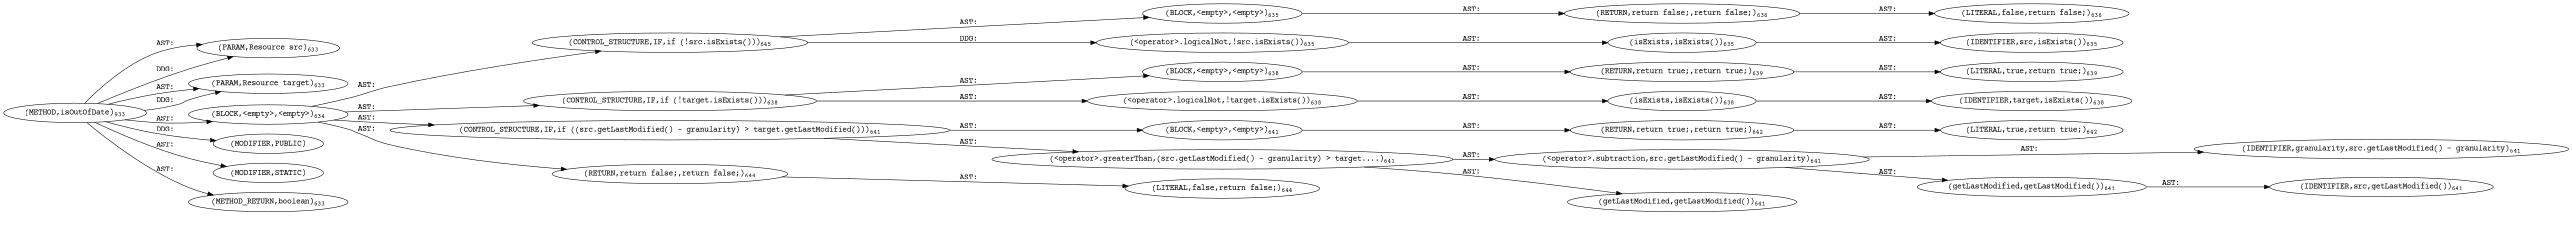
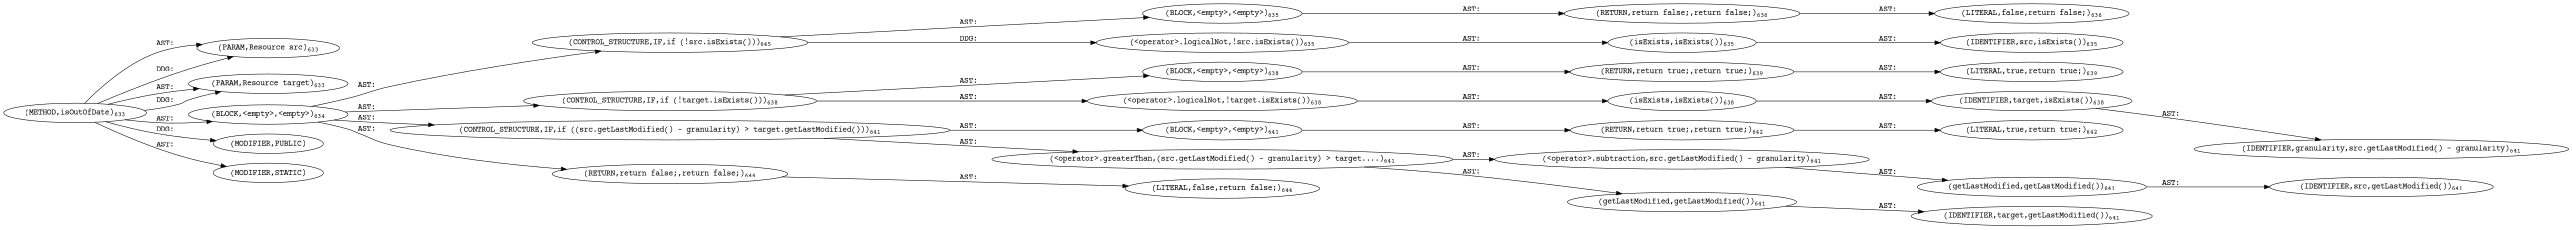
node "(METHOD,isOutOfDate)": text "933" -> "633"
edge "(<operator>.subtraction,src.getLastModified() - granularity)" -> "(IDENTIFIER,granularity,src.getLastModified() - granularity)": now "(IDENTIFIER,target,isExists())" -> "(IDENTIFIER,granularity,src.getLastModified() - granularity)"
node "(METHOD_RETURN,boolean)": removed
node "(IDENTIFIER,target,getLastModified())": added
